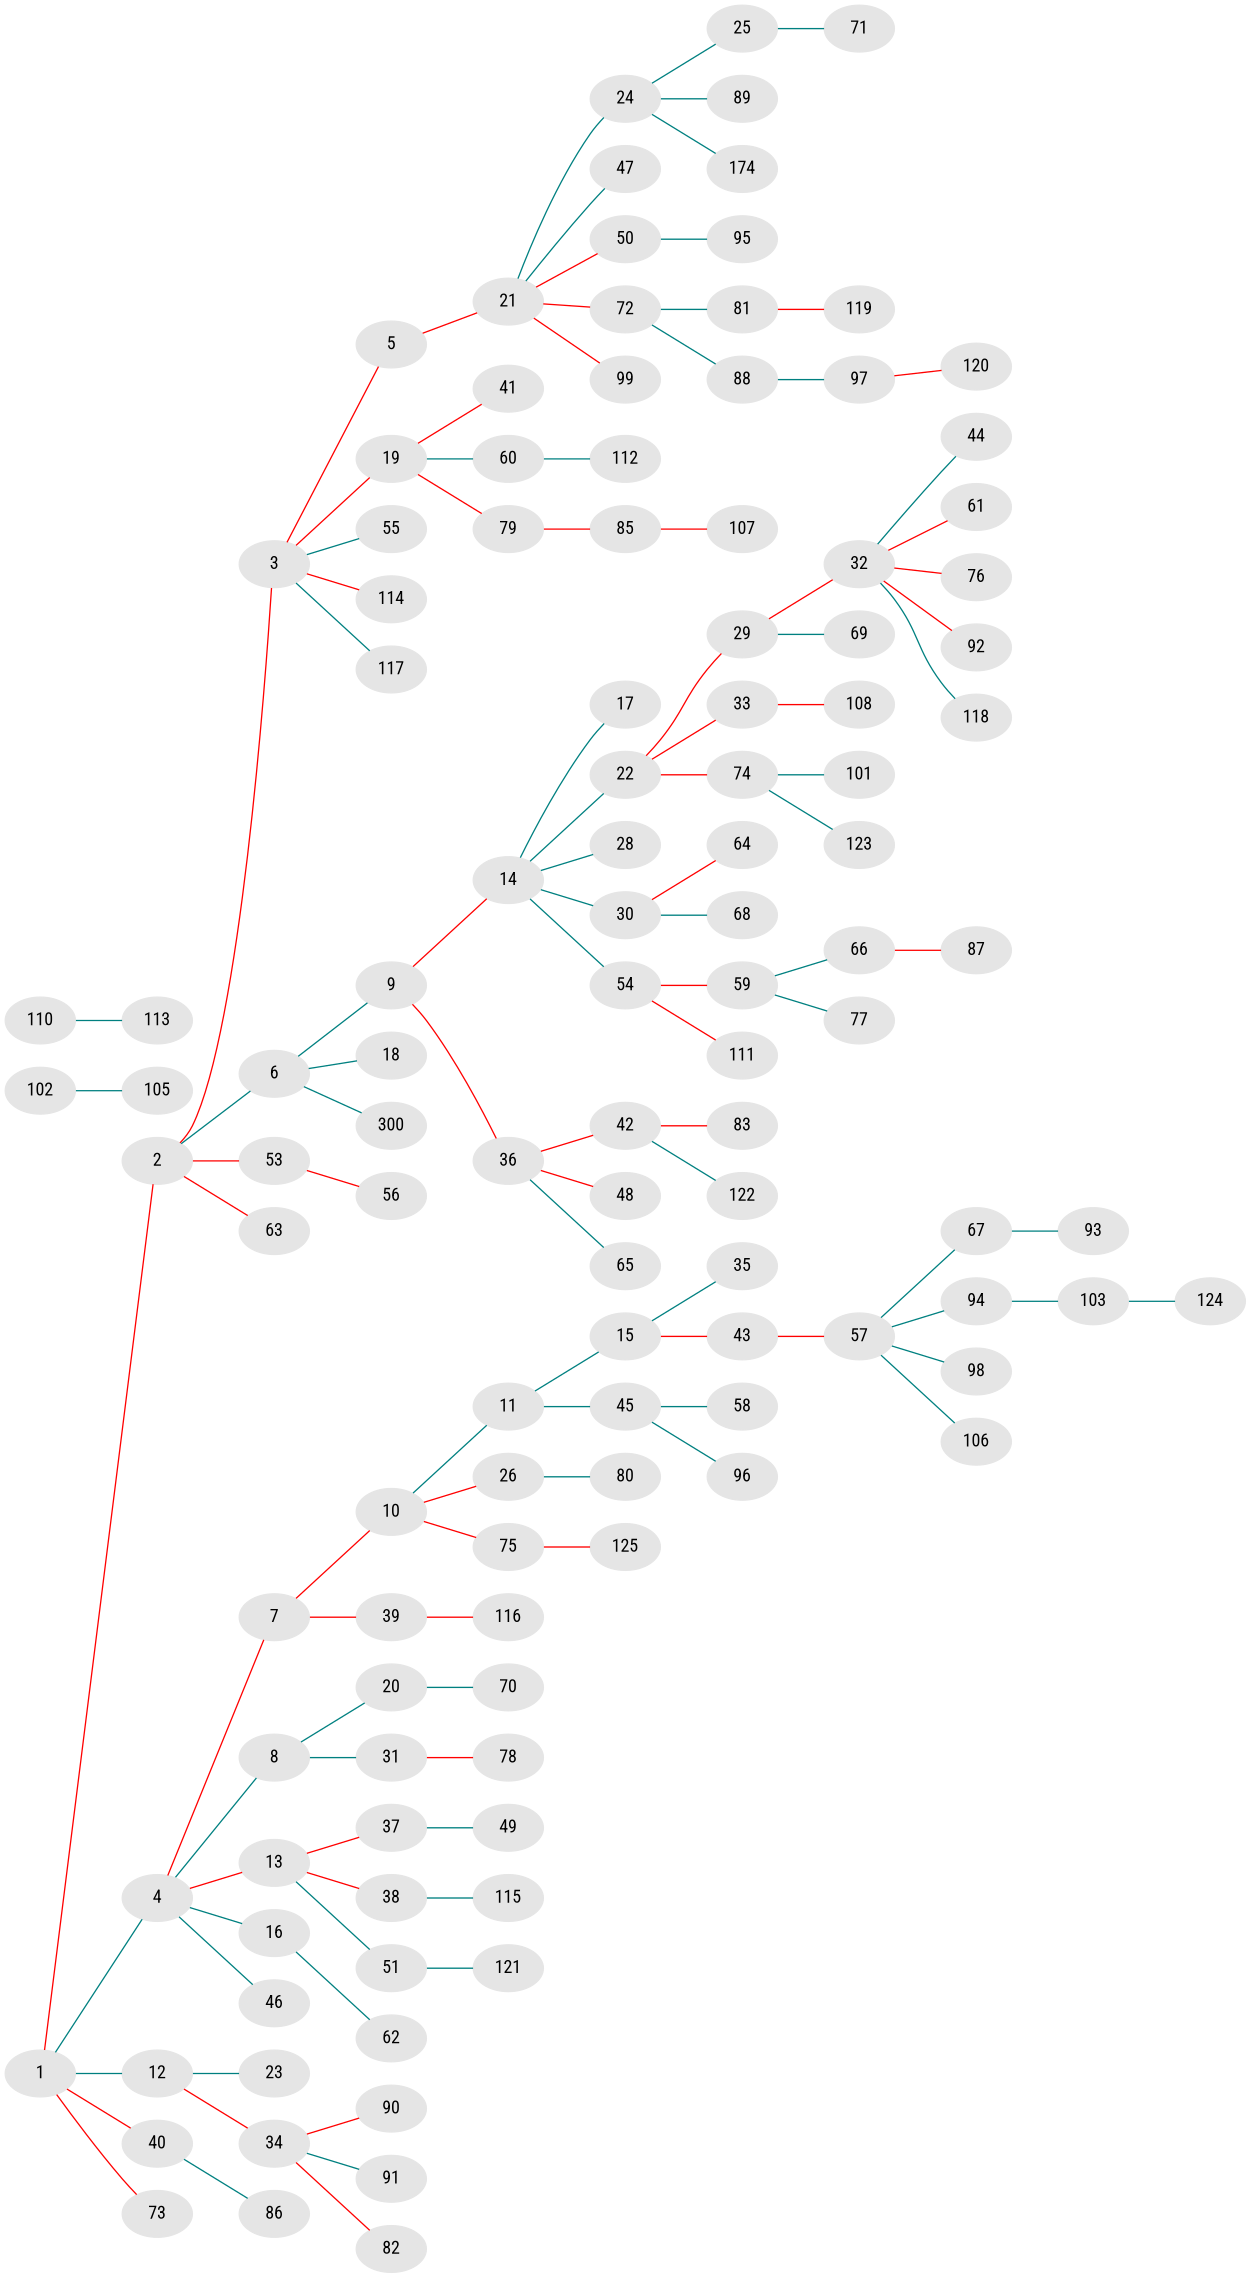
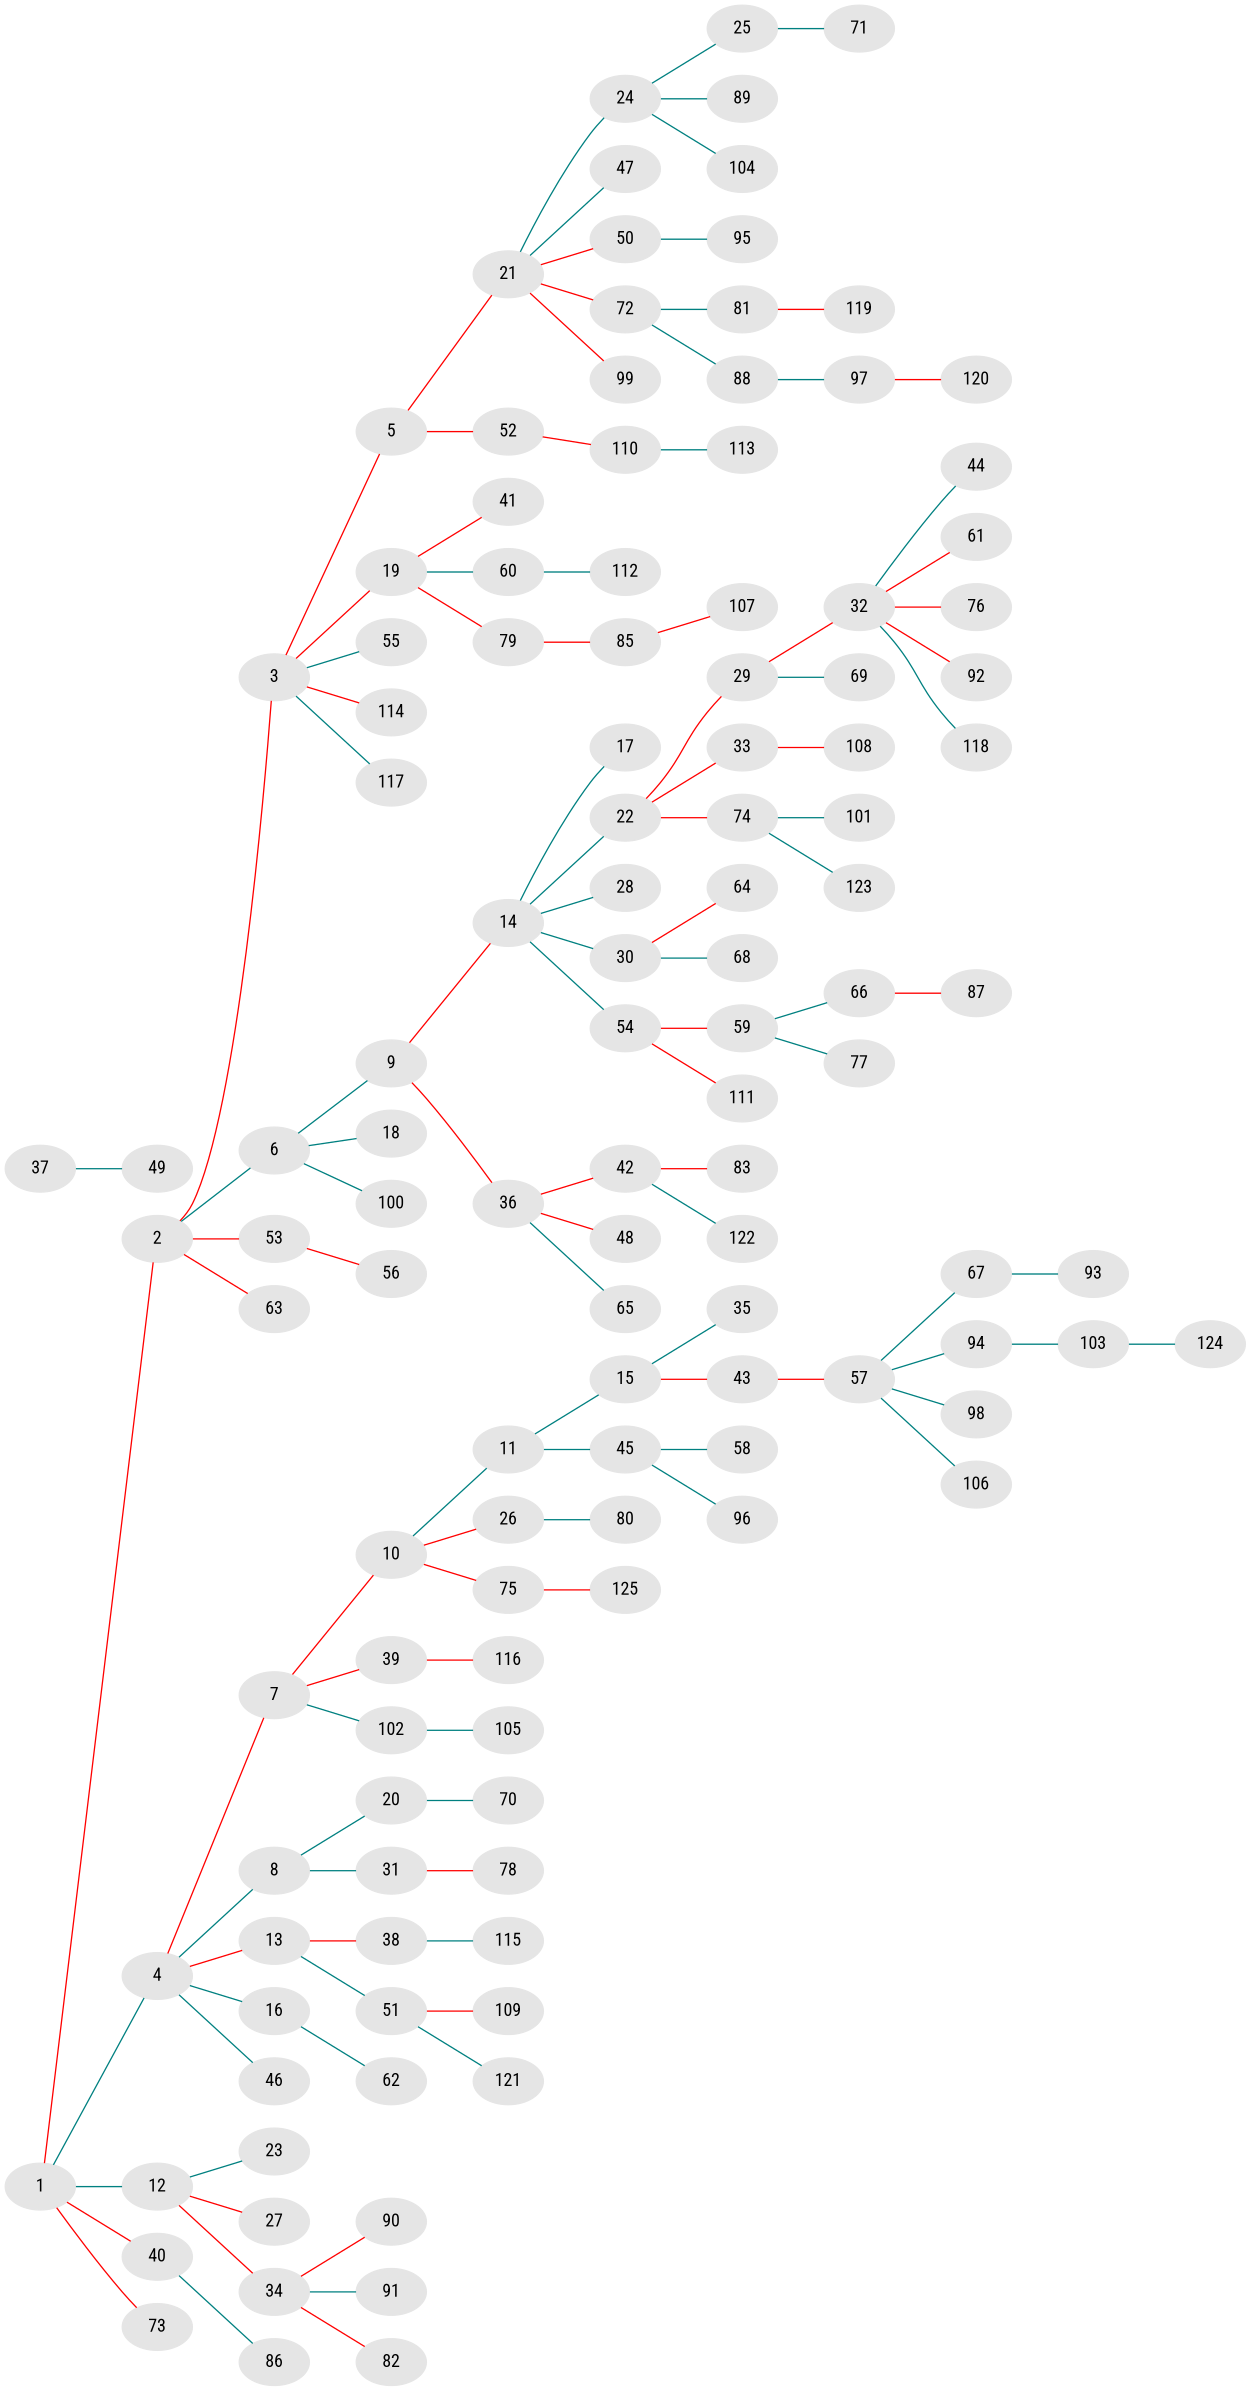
node "174": label "174" -> "104"
node "52": added
node "300": label "300" -> "100"
edge "7" -- "102": added
edge "37" -- "13": removed
node "109": added
node "27": added
